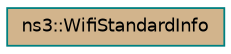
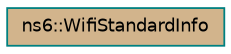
node "ns3::WifiStandardInfo": label "ns3::WifiStandardInfo" -> "ns6::WifiStandardInfo"
